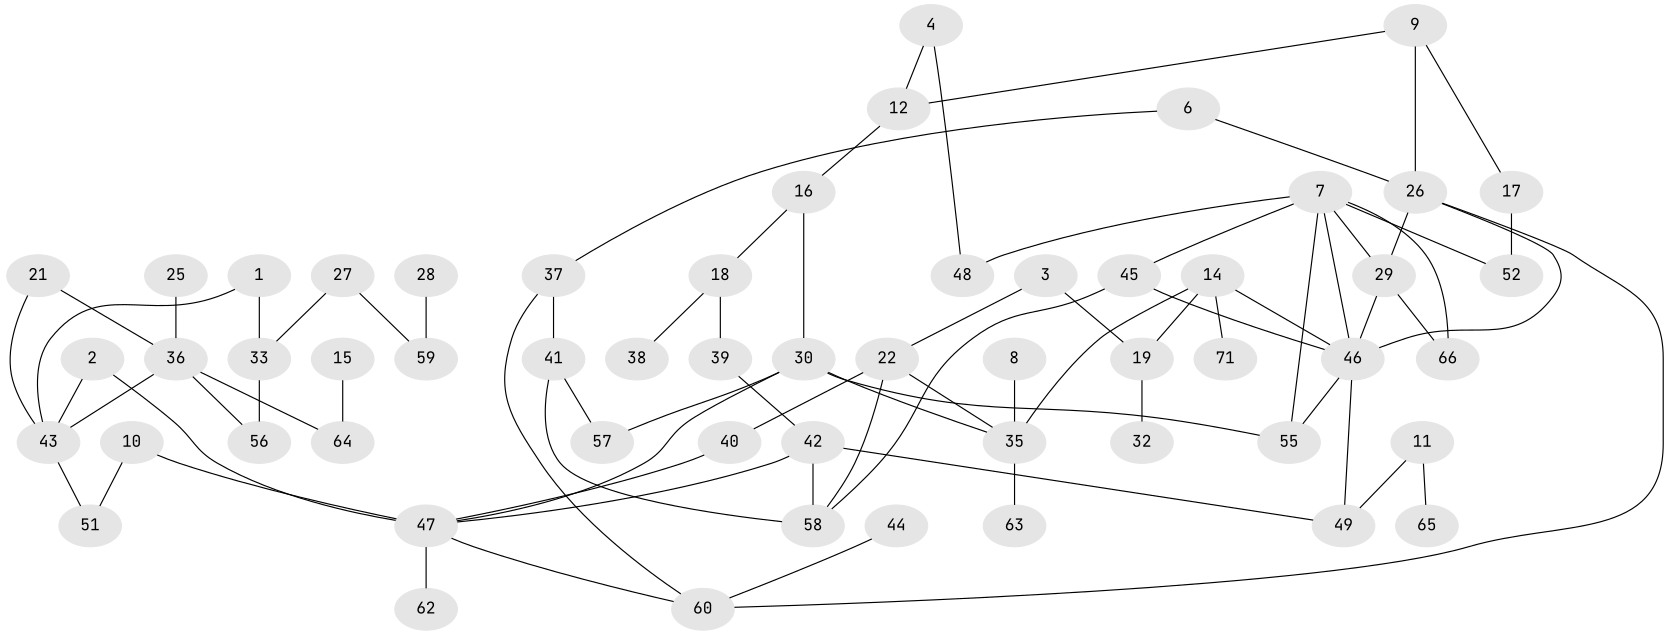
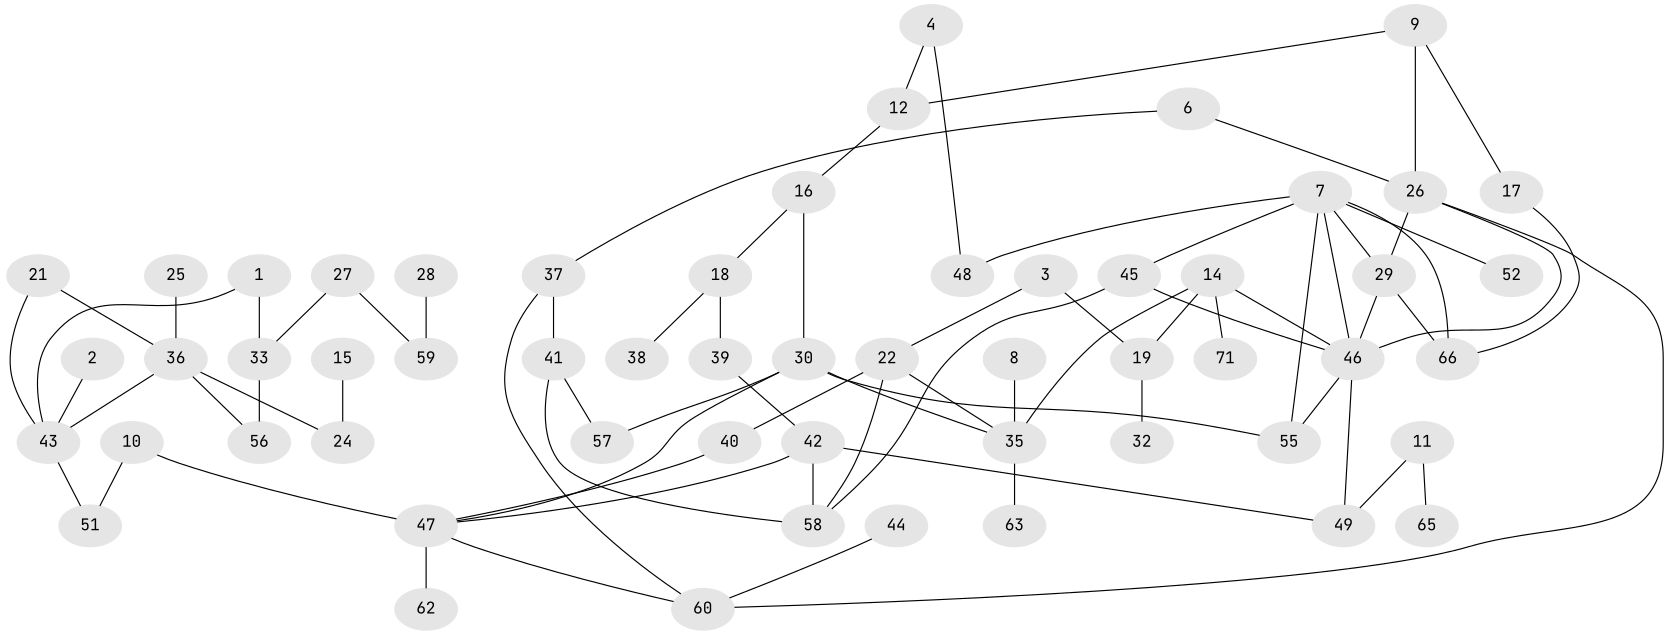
edge "17" -- "52": now "17" -- "66"
node "64": label "64" -> "24"
edge "2" -- "47": removed
